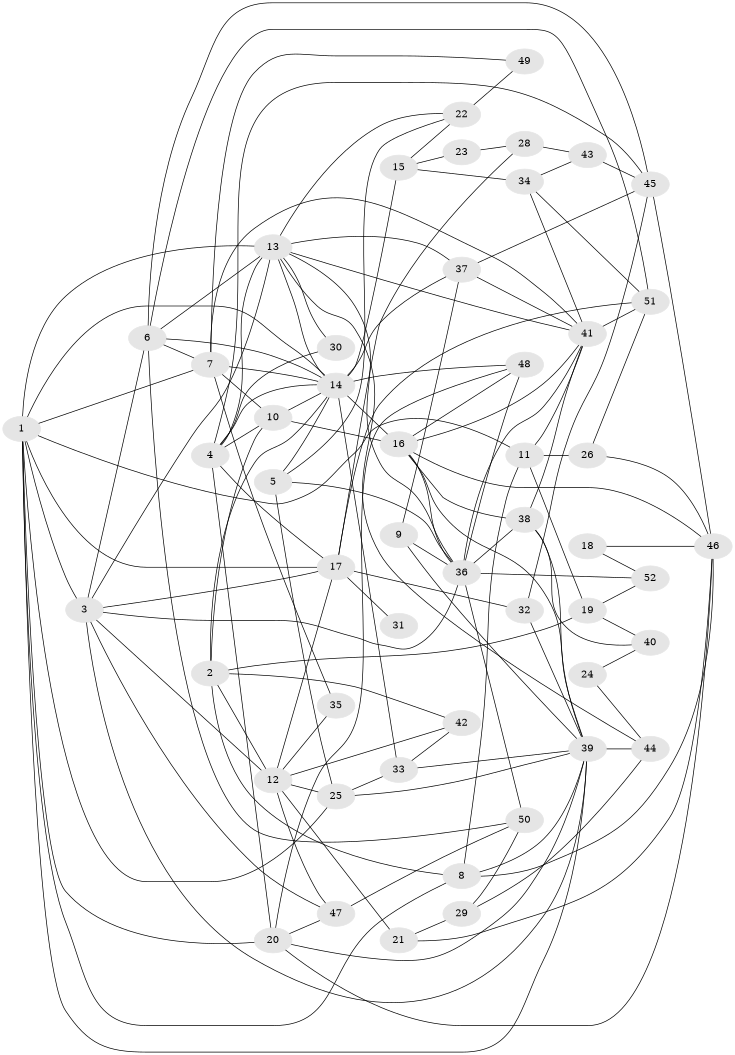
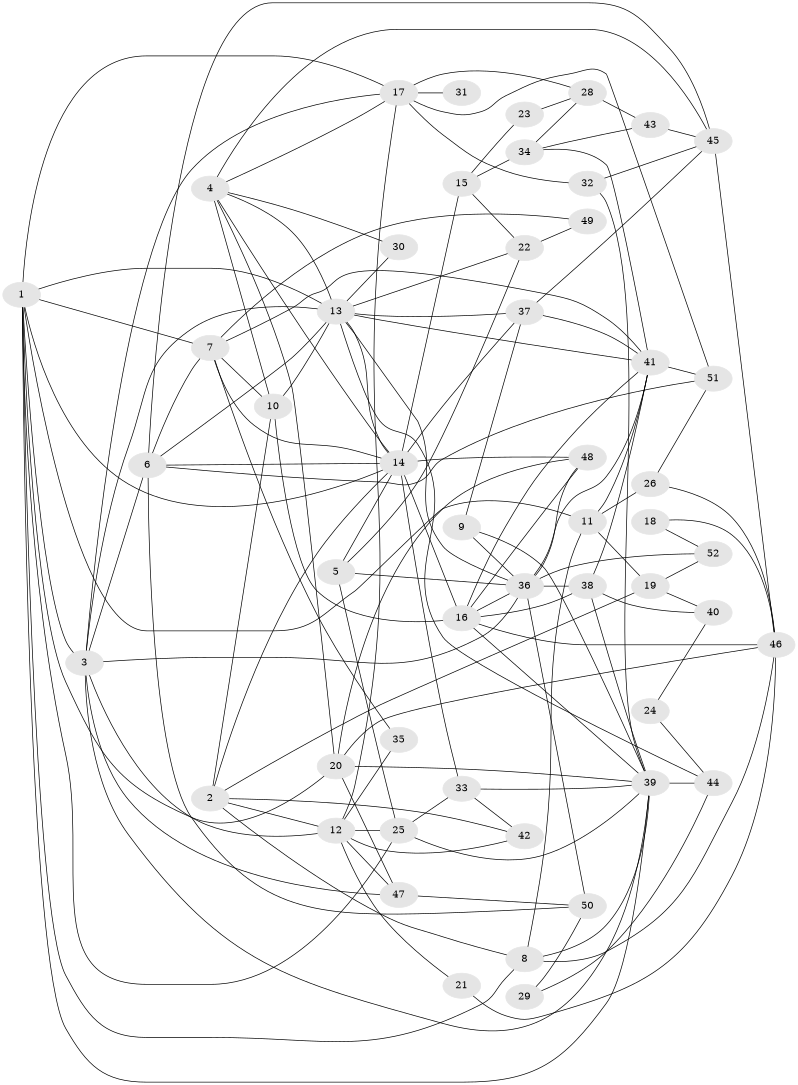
edge "34" -- "51": now "34" -- "28"
edge "14" -- "10": now "13" -- "10"
edge "29" -- "21": removed
